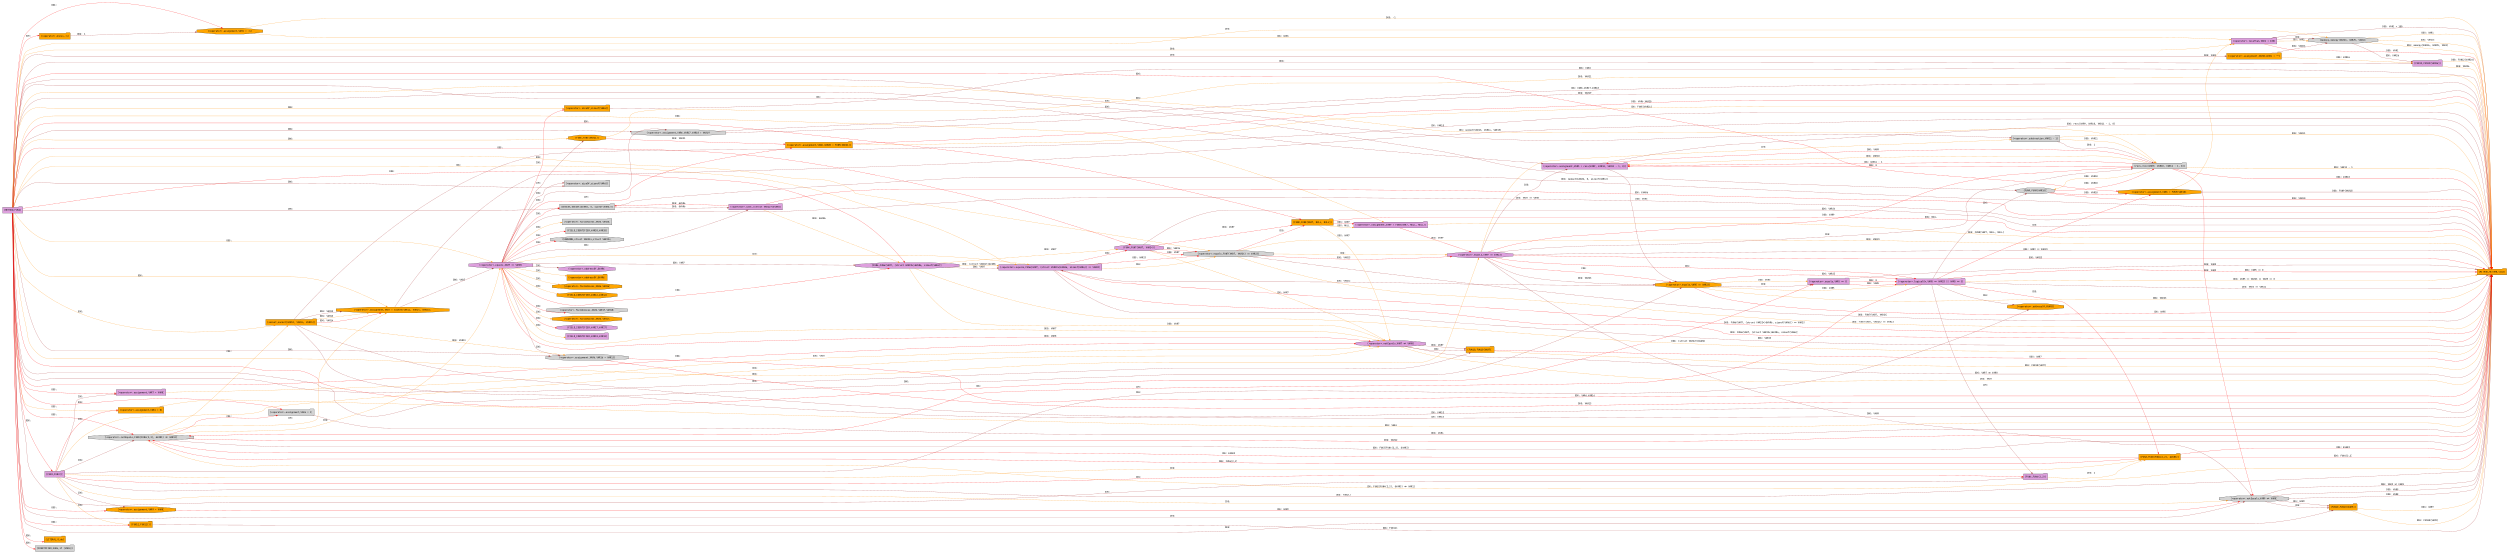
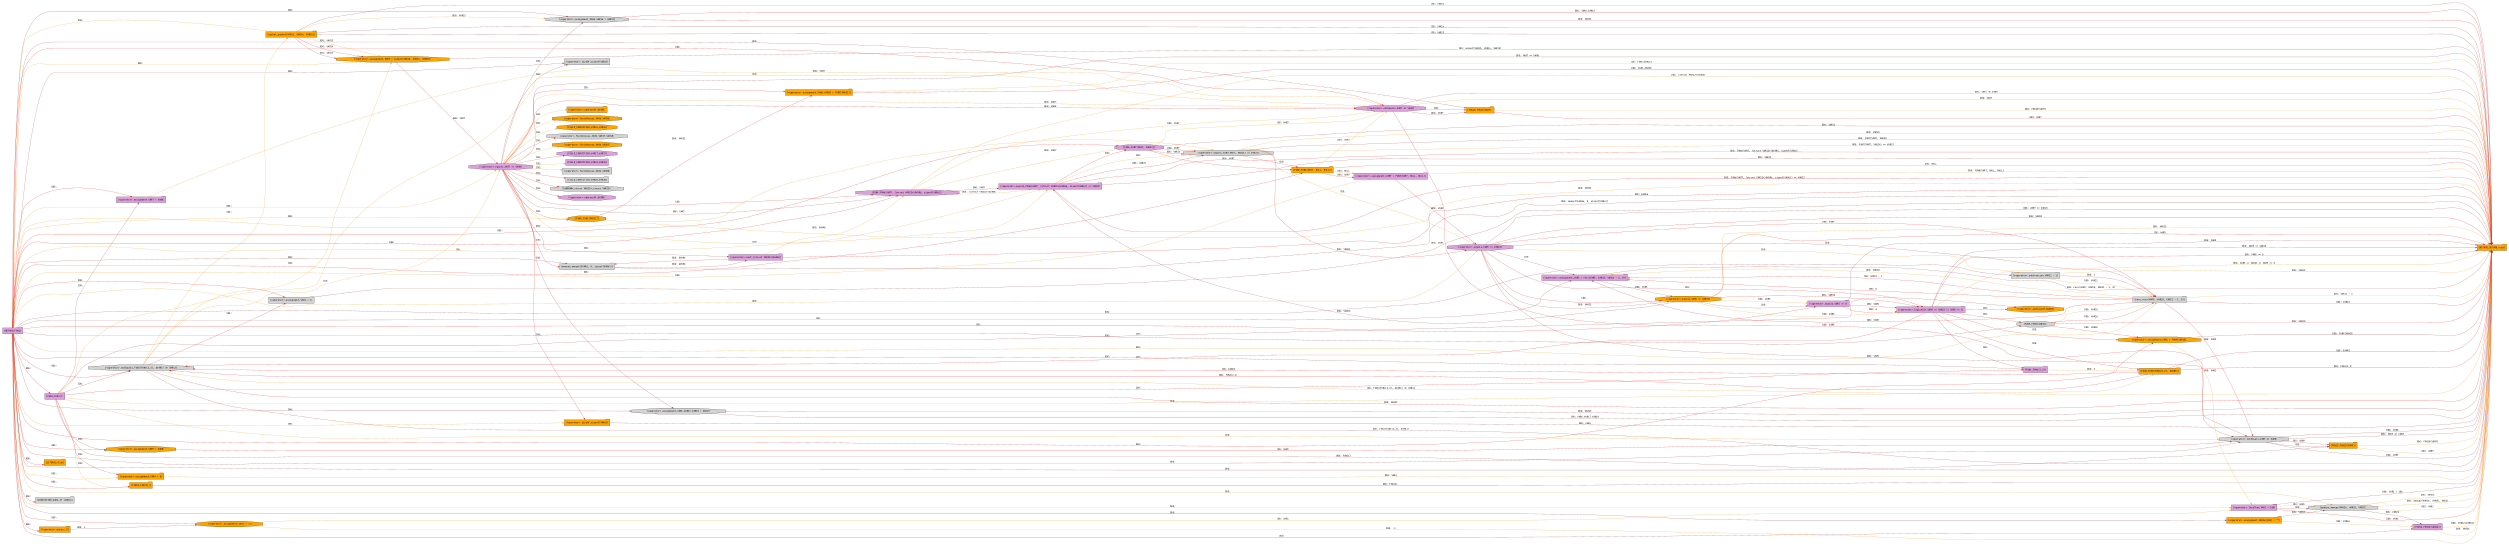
edge "(<operator>.notEquals,VAR7 != VAR8)" -> "(<operator>.notEquals,VAR9 != VAR8)": added, label "DDG: VAR8"
edge "(METHOD,FUN1)" -> "(<operator>.equals,VAR5 == VAR23)": removed, label "DDG:"
